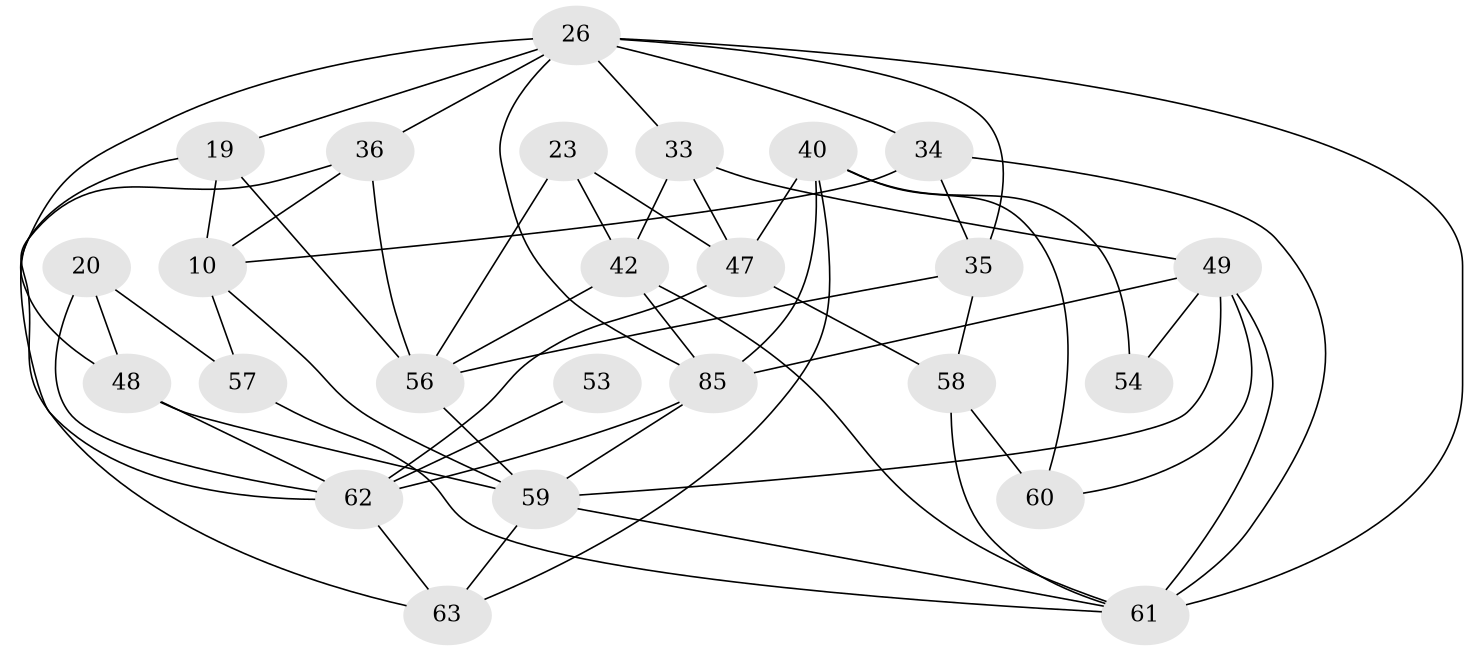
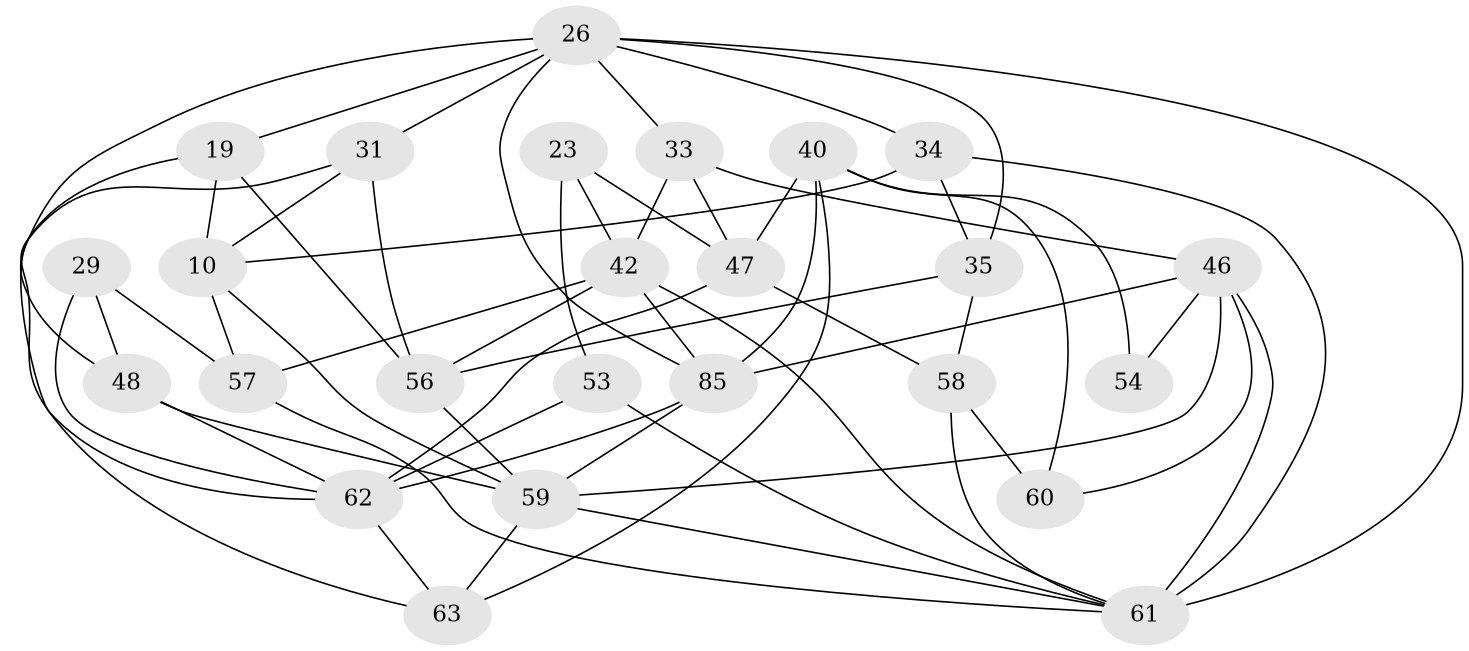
node "36": label "36" -> "31"
node "20": label "20" -> "29"
edge "23" -- "56": now "23" -- "53"
node "49": label "49" -> "46"
edge "42" -- "57": added
edge "53" -- "61": added
